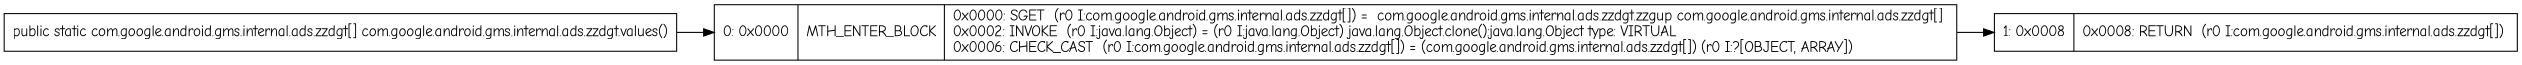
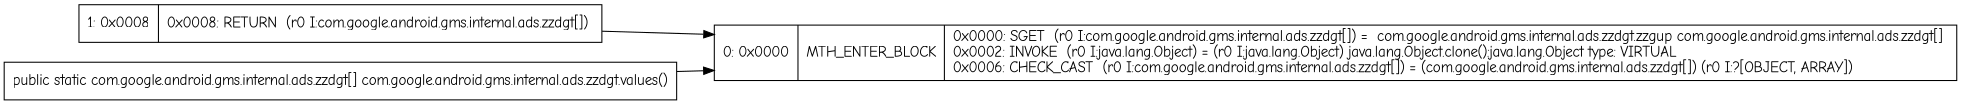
edge "0: 0x0000" -> "1: 0x0008": reversed
